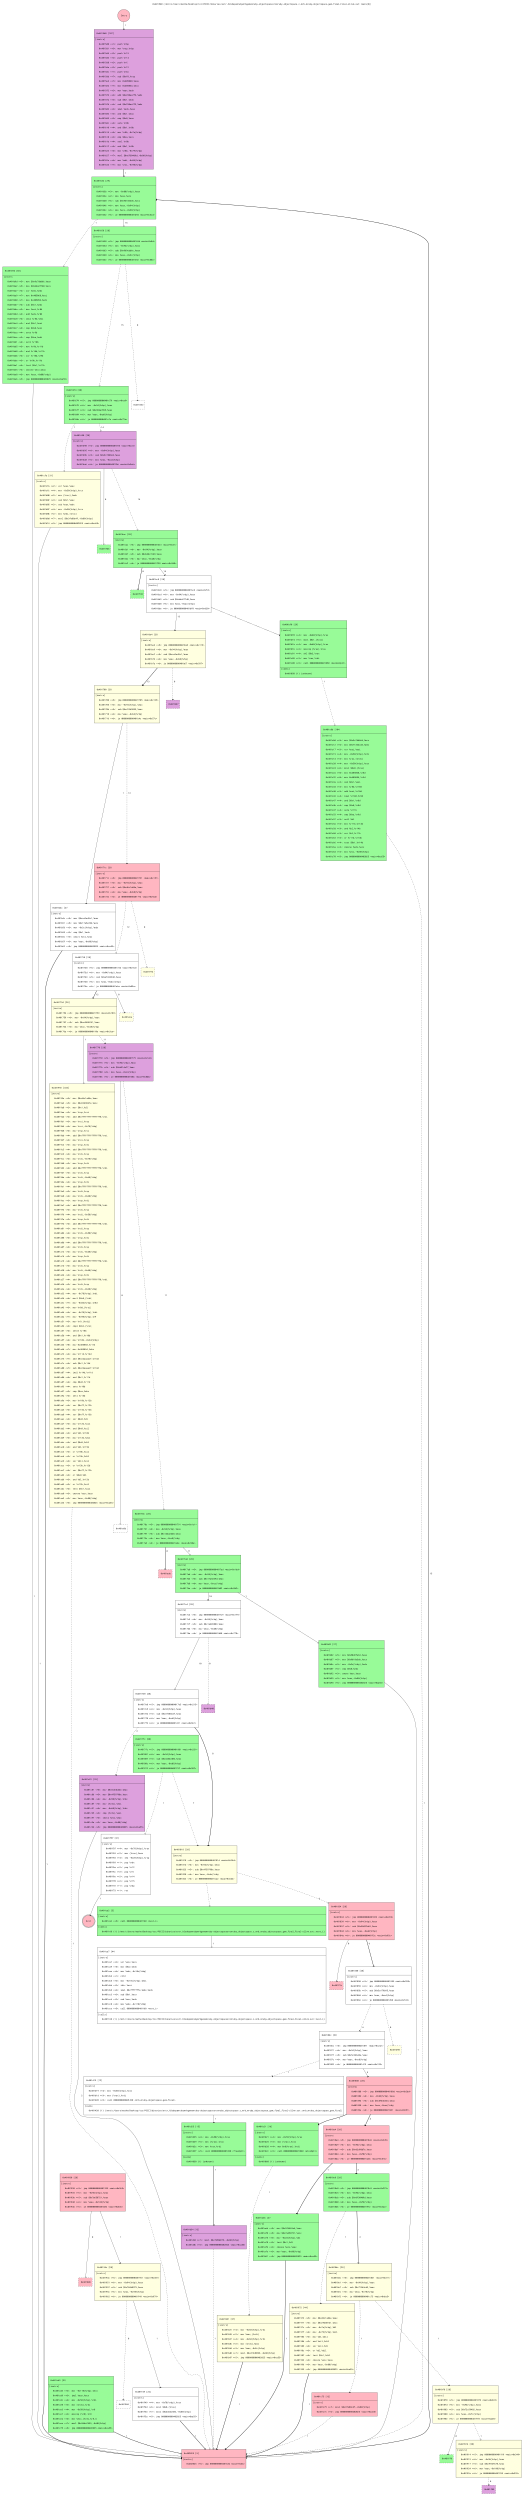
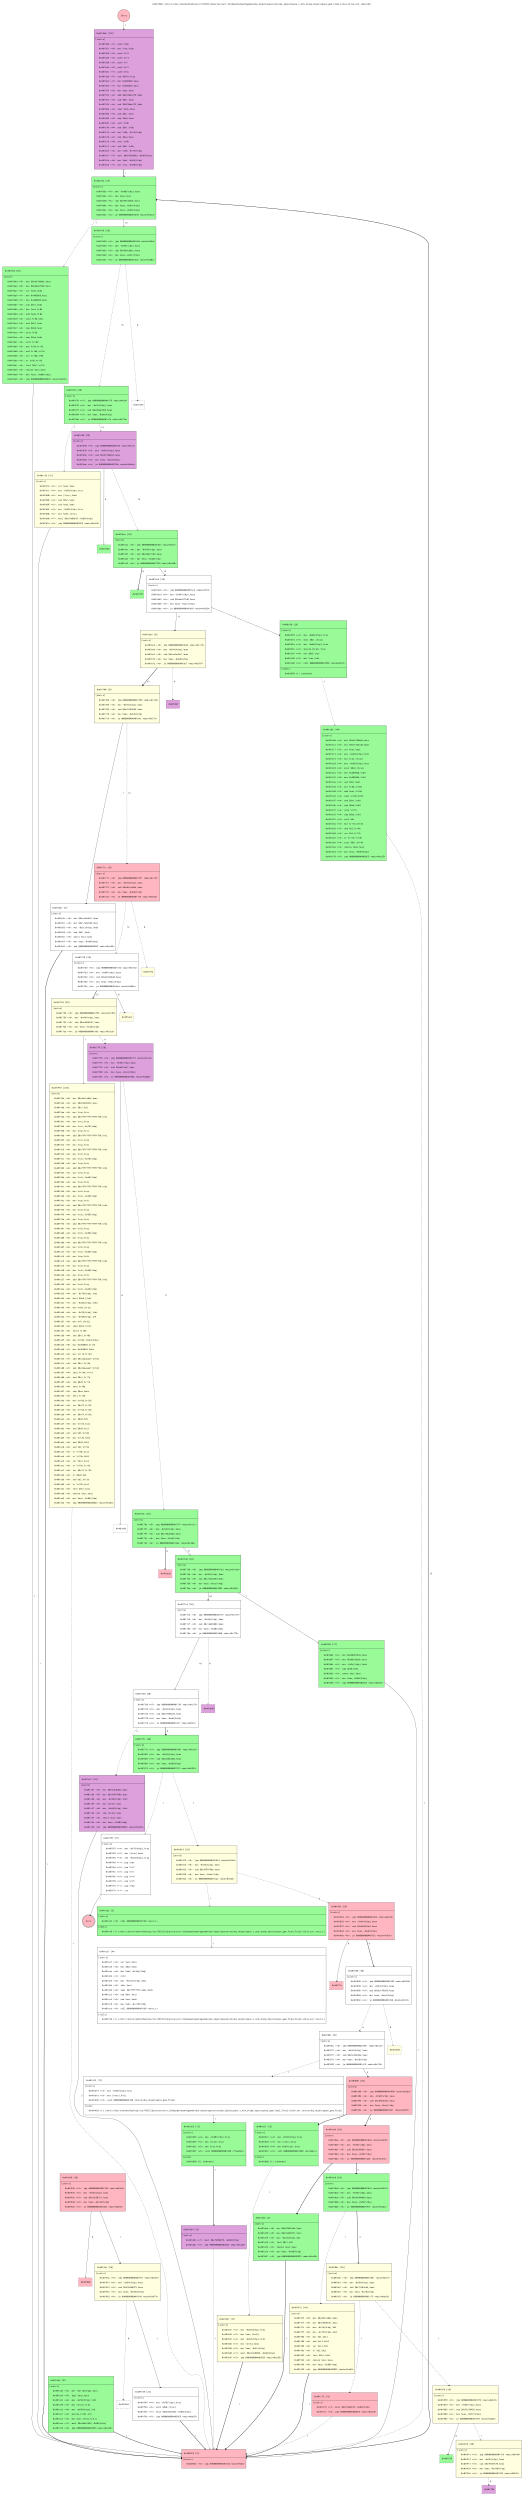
edge "0x4017e0 [28]" -> "0x401818 [28]": now "0x4017e0 [28]" -> "0x4017fc [28]"
